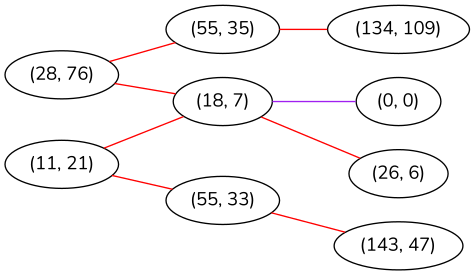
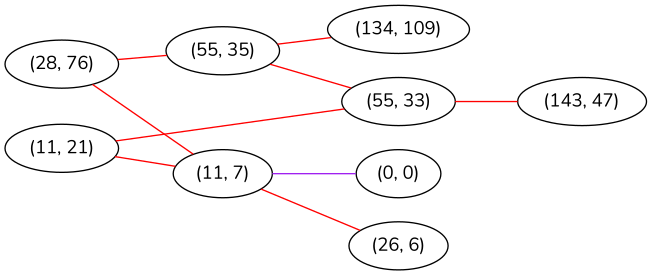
edge "(55, 35)" -- "(55, 33)": added
node "(18, 7)": label "(18, 7)" -> "(11, 7)"
